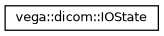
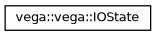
node "vega::dicom::IOState": label "vega::dicom::IOState" -> "vega::vega::IOState"
